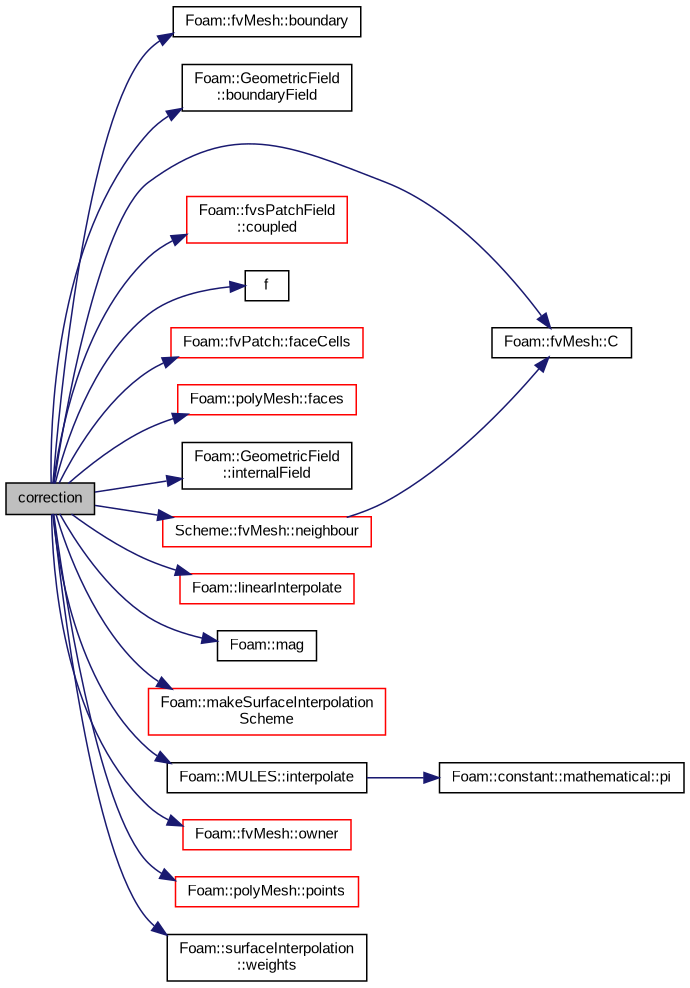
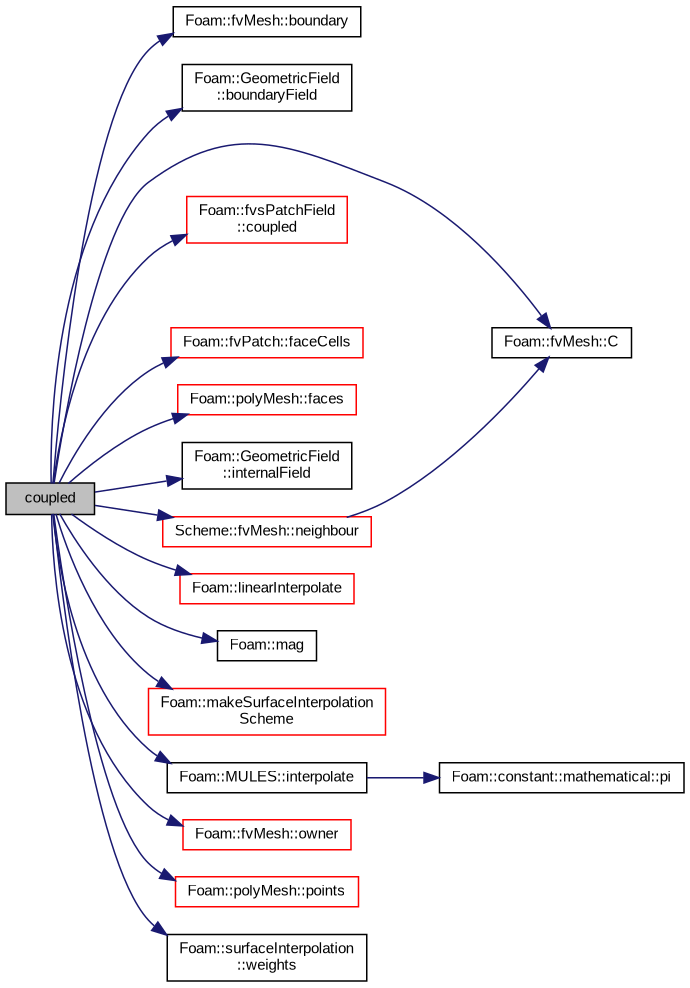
node "f": removed
node "correction": label "correction" -> "coupled"
